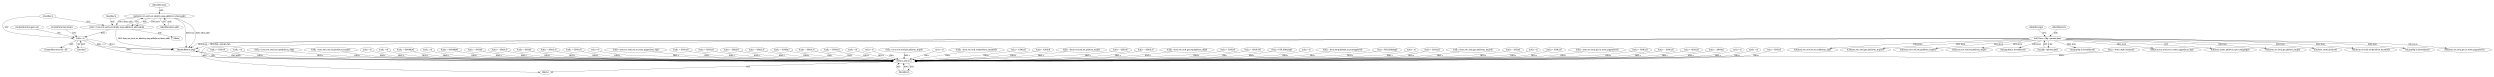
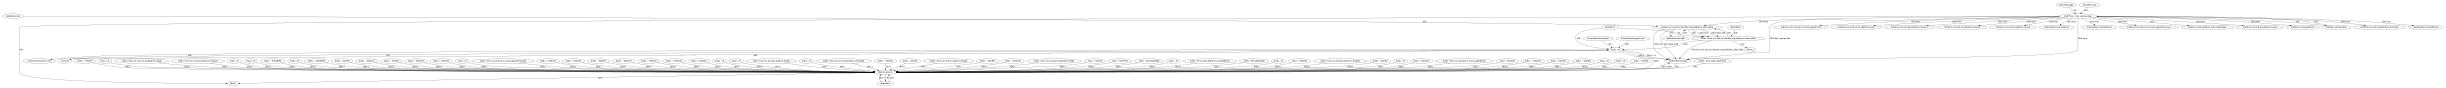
edge "(Call,*kvm = filp->private_data)" -> "(Call,kvm_vm_ioctl_set_identity_map_addr(kvm, ident_addr))": added, label "DDG: kvm"
